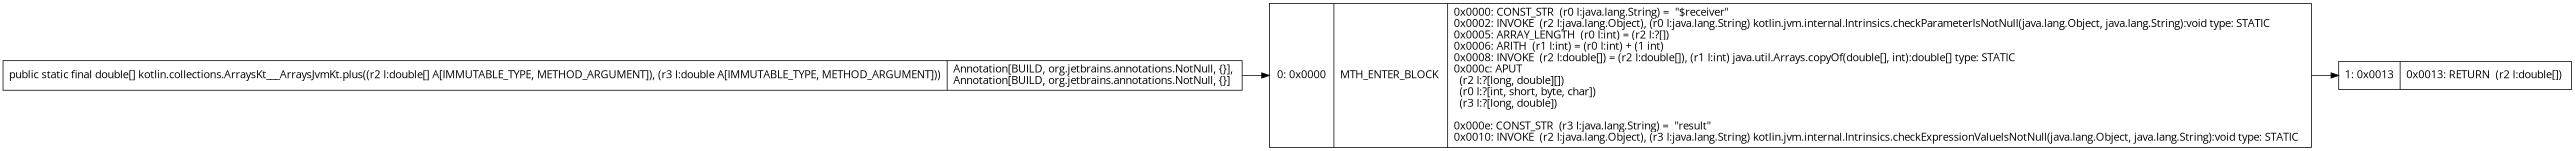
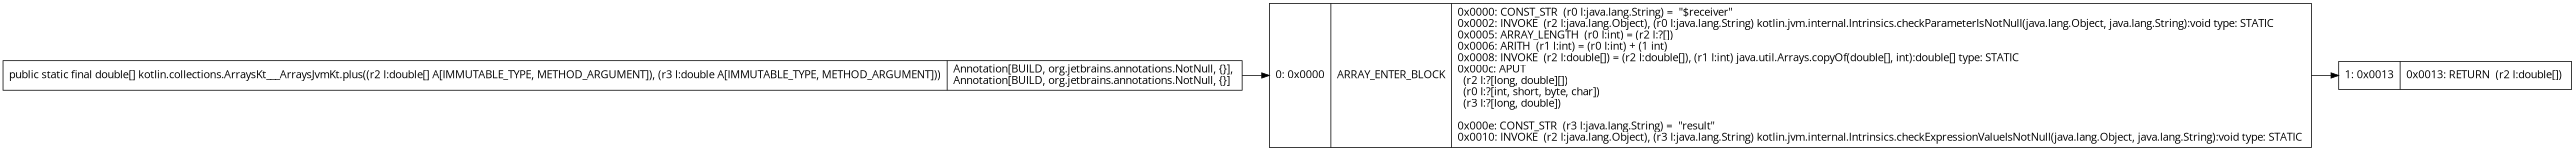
node "0: 0x0000": text "MTH_ENTER_BLOCK" -> "ARRAY_ENTER_BLOCK"
